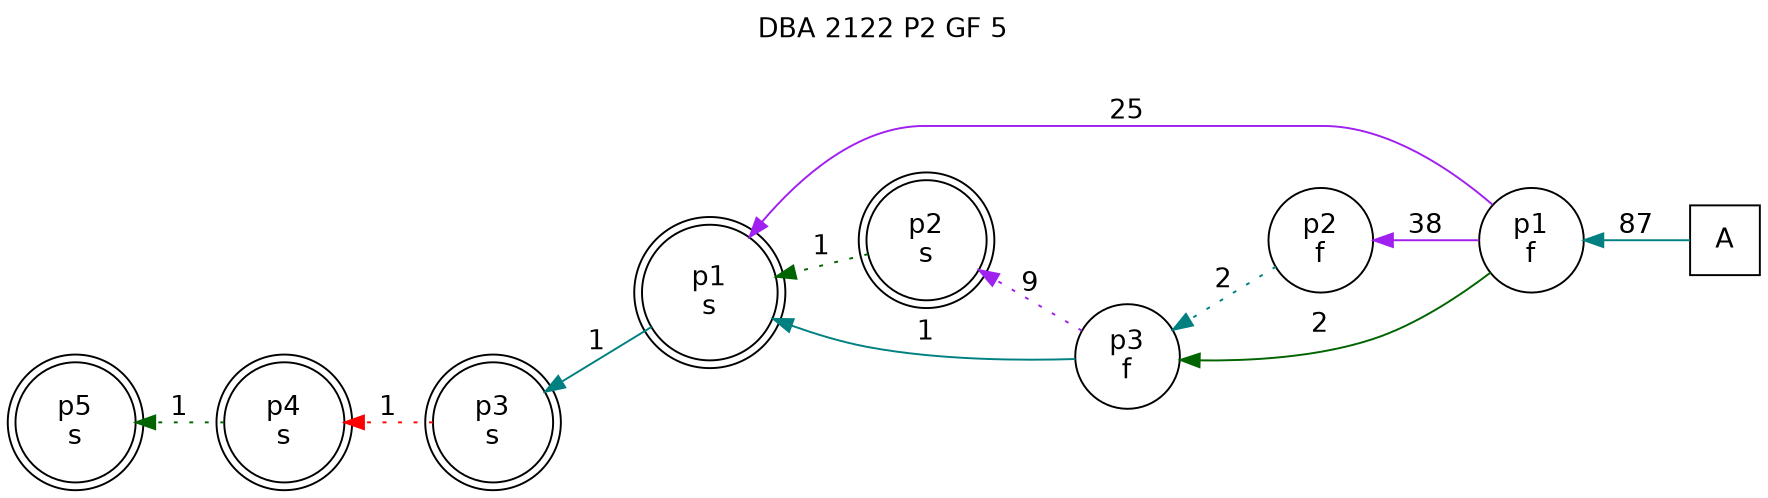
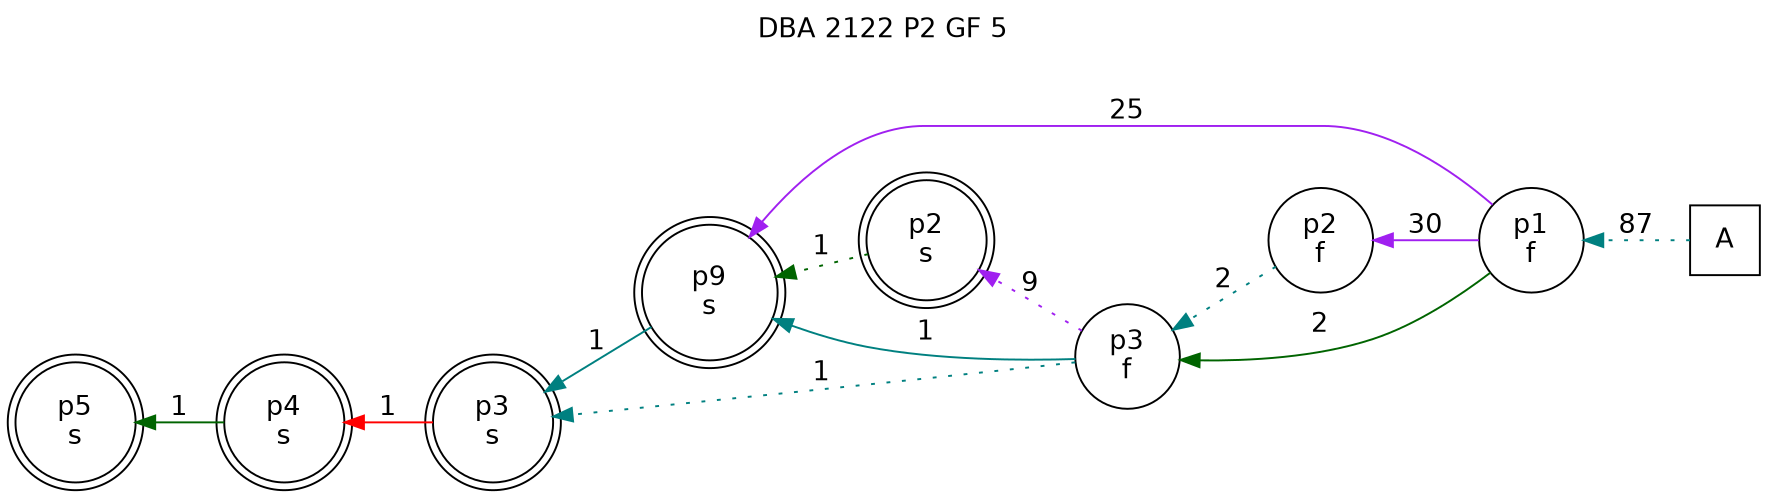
edge "p1 f" -> "p2 f": label "38" -> "30"
edge "A" -> "p1 f": style solid -> dotted
node "p1 s": label "p1 s" -> "p9 s"
edge "p3 f" -> "p3 s": added, label "1"
edge "p4 s" -> "p5 s": style dotted -> solid
edge "p3 s" -> "p4 s": style dotted -> solid
